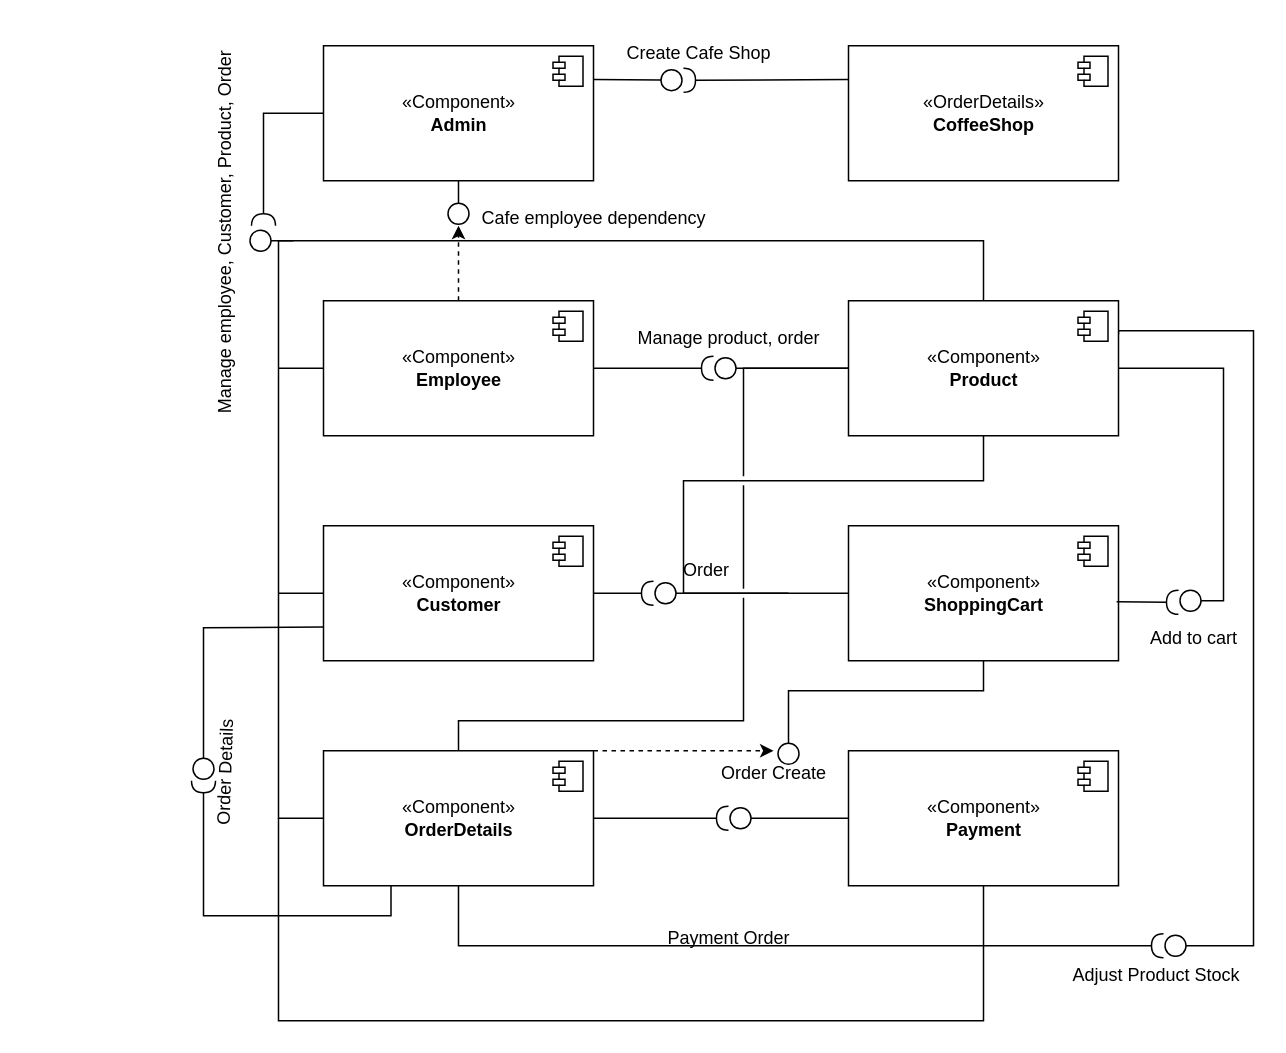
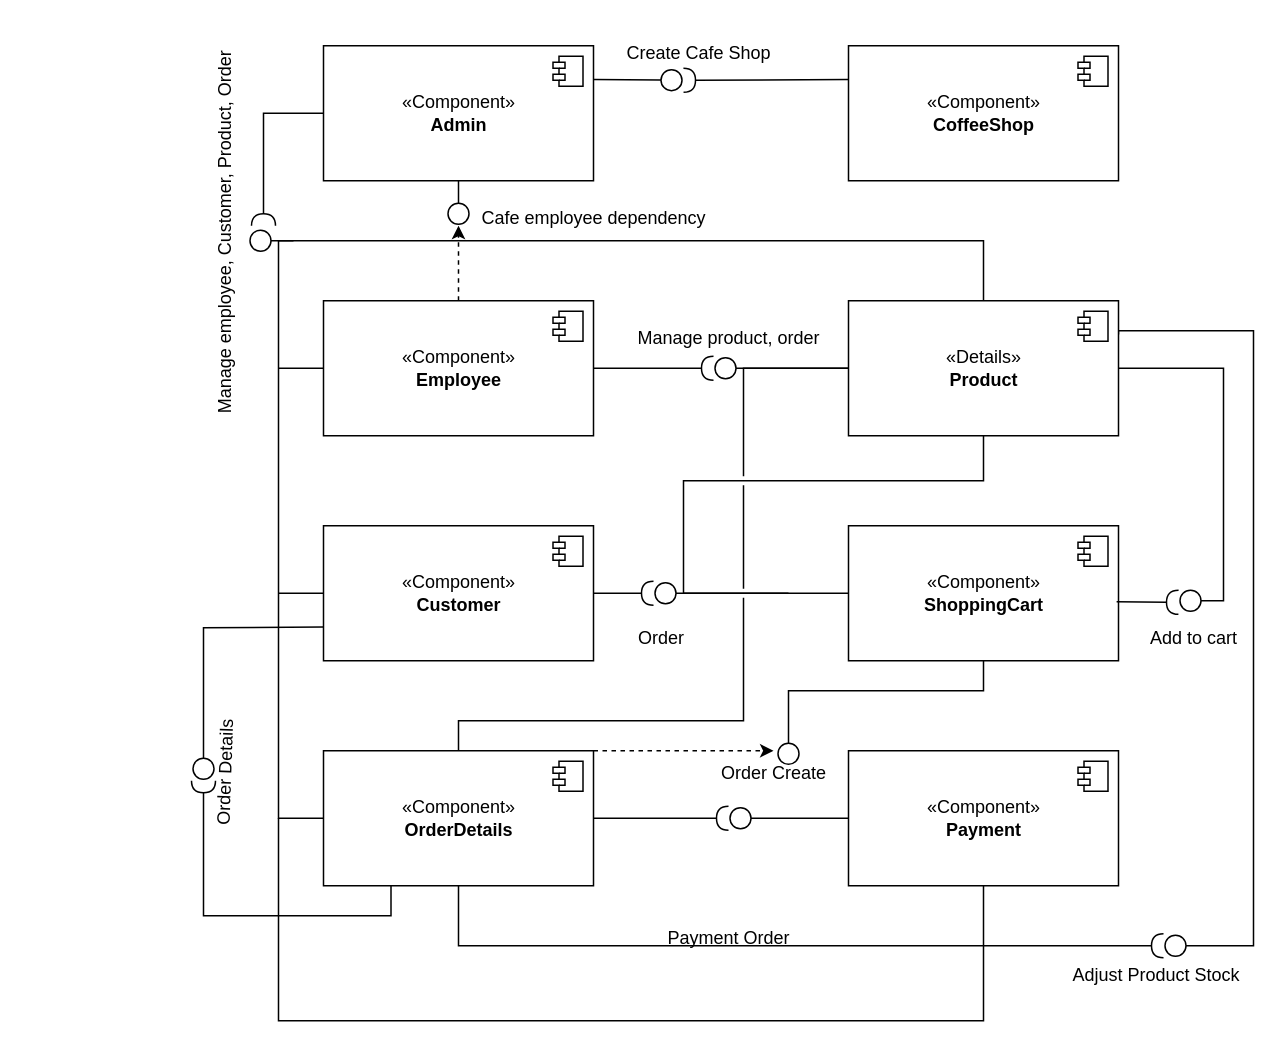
node "«OrderDetails» CoffeeShop": label "«OrderDetails» CoffeeShop" -> "«Component» CoffeeShop"
node "«Component» Product": label "«Component» Product" -> "«Details» Product"
node "Order": moved (706, 571) -> (661, 638)
